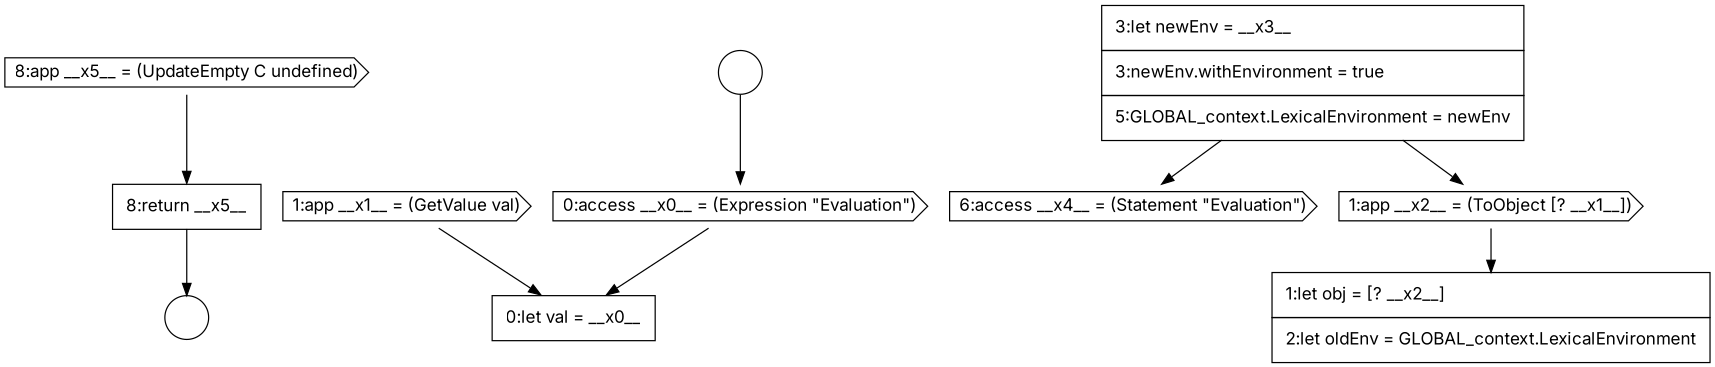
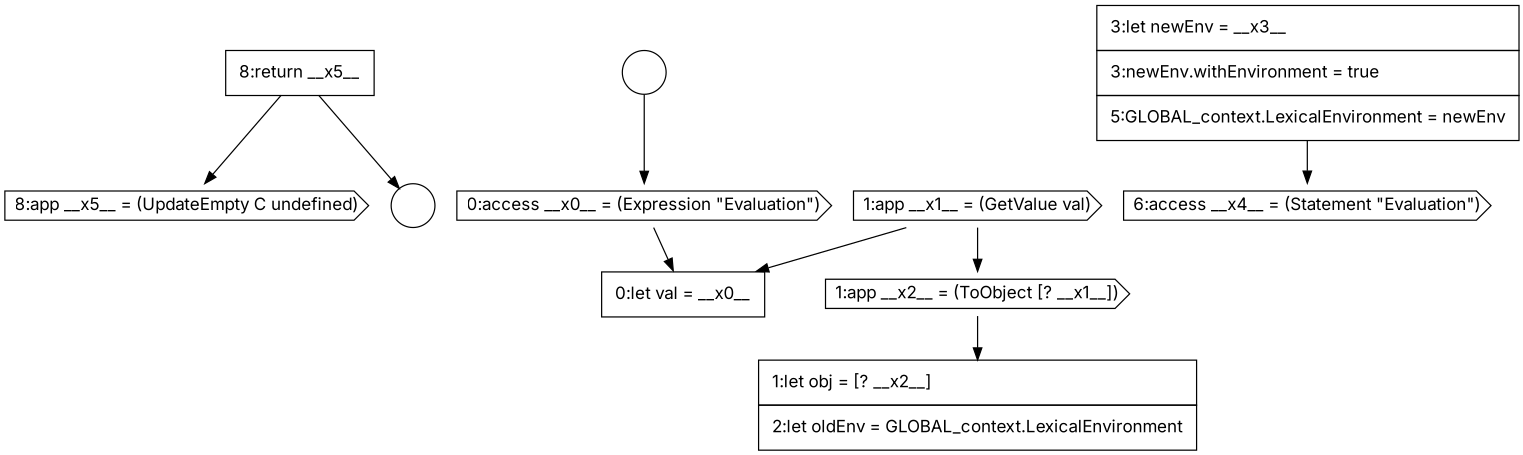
edge "8:app __x5__ = (UpdateEmpty C undefined)" -> "8:return __x5__": reversed
edge "3:let newEnv = __x3__" -> "1:app __x2__ = (ToObject [? __x1__])": now "1:app __x1__ = (GetValue val)" -> "1:app __x2__ = (ToObject [? __x1__])"
